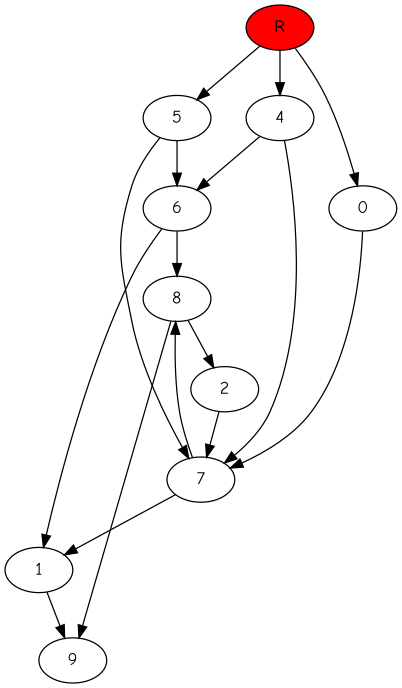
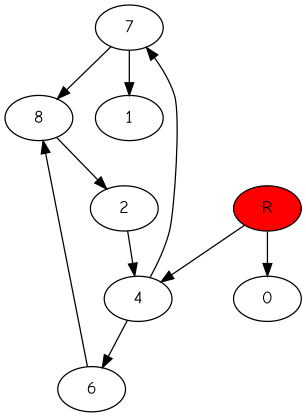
node "5": removed
edge "0" -> "7": removed
edge "6" -> "1": removed
edge "2" -> "7": now "2" -> "4"
node "9": removed
